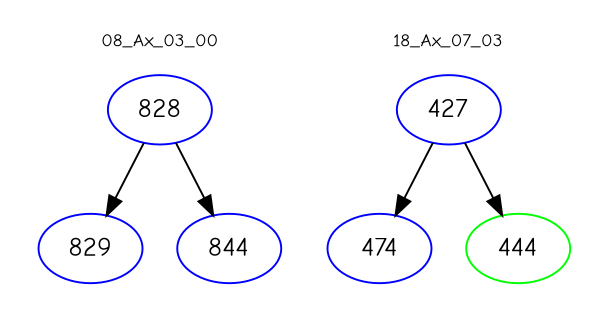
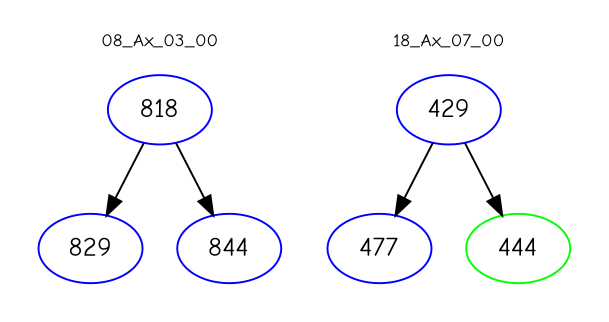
cluster "18_Ax_07_03": label "18_Ax_07_03" -> "18_Ax_07_00"
node "828": label "828" -> "818"
node "427": label "427" -> "429"
node "474": label "474" -> "477"
